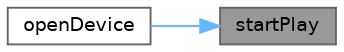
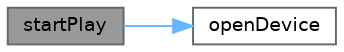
edge "openDevice" -> "startPlay": reversed
